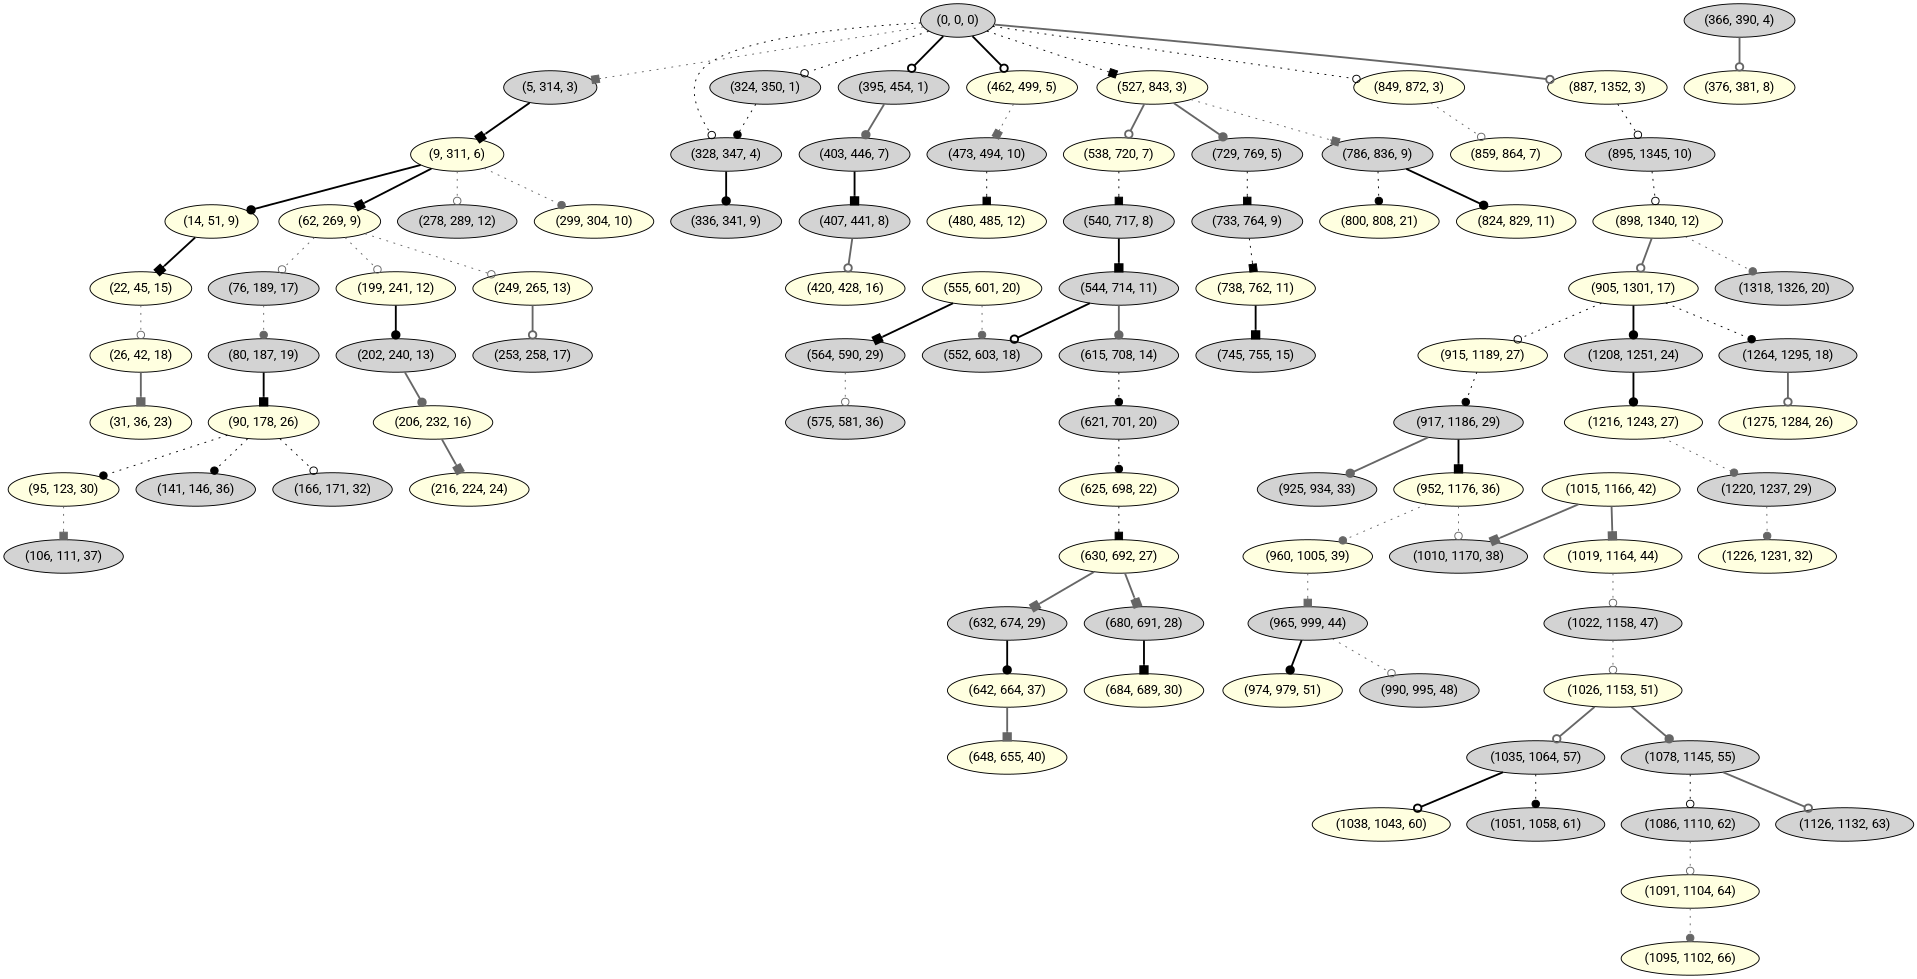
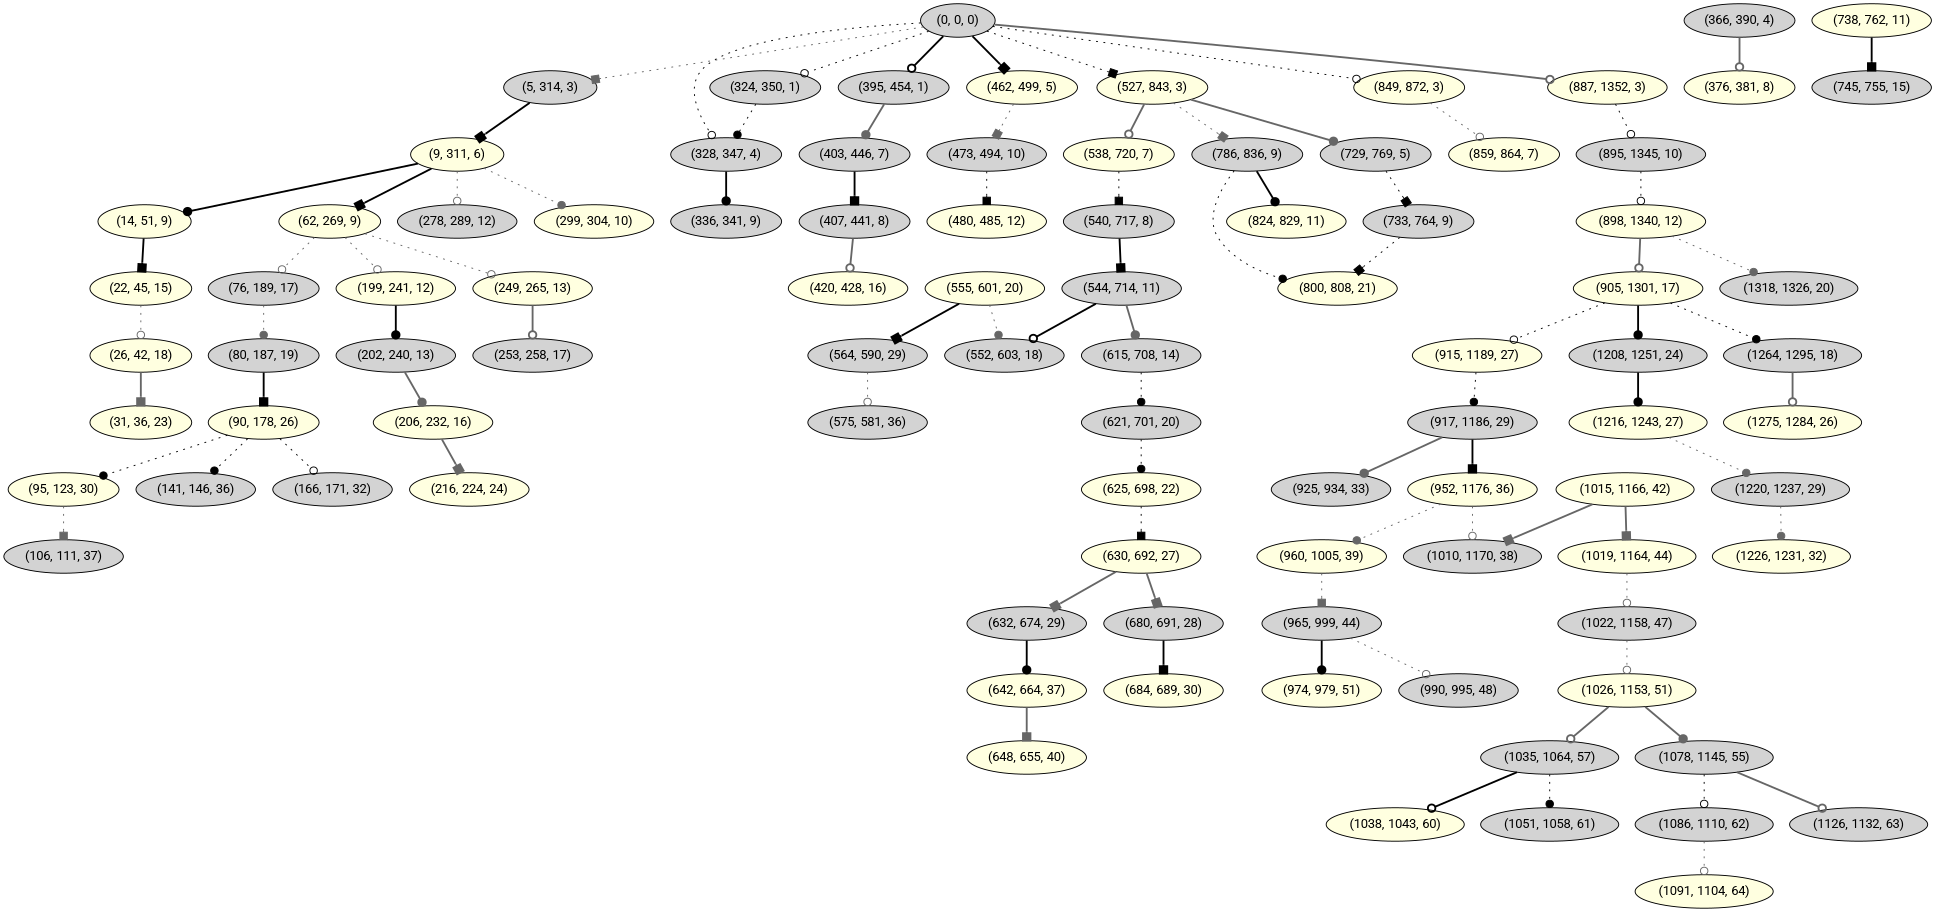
edge "(0, 0, 0)" -> "(462, 499, 5)": arrowhead odot -> box
edge "(733, 764, 9)" -> "(738, 762, 11)": now "(733, 764, 9)" -> "(800, 808, 21)"
node "(1095, 1102, 66)": removed
